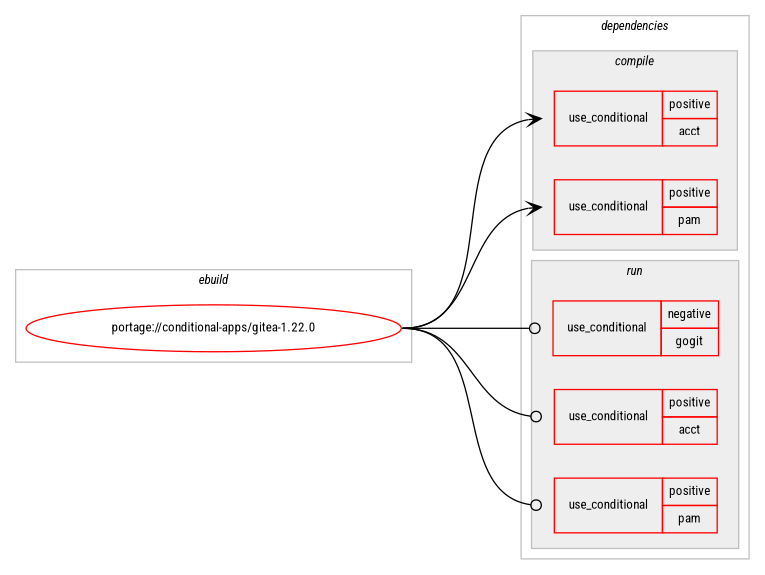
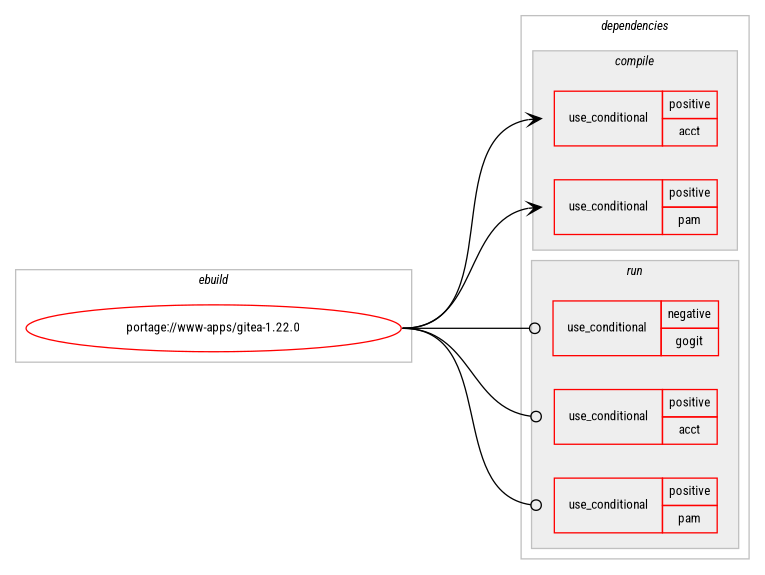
node "portage://conditional-apps/gitea-1.22.0": label "portage://conditional-apps/gitea-1.22.0" -> "portage://www-apps/gitea-1.22.0"
